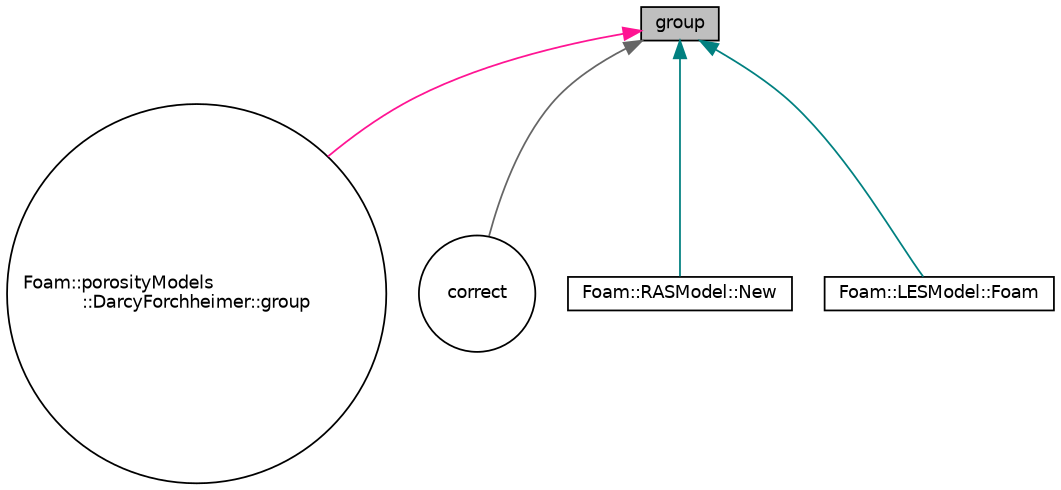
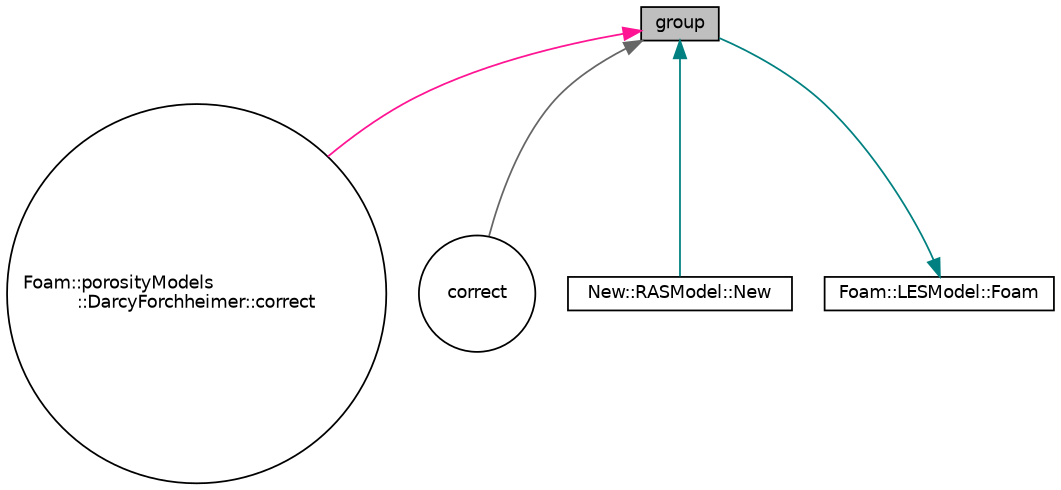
edge "Foam::LESModel::Foam" -> "group": reversed
node "Foam::porosityModels ::DarcyForchheimer::group": label "Foam::porosityModels ::DarcyForchheimer::group" -> "Foam::porosityModels ::DarcyForchheimer::correct"
node "Foam::RASModel::New": label "Foam::RASModel::New" -> "New::RASModel::New"
